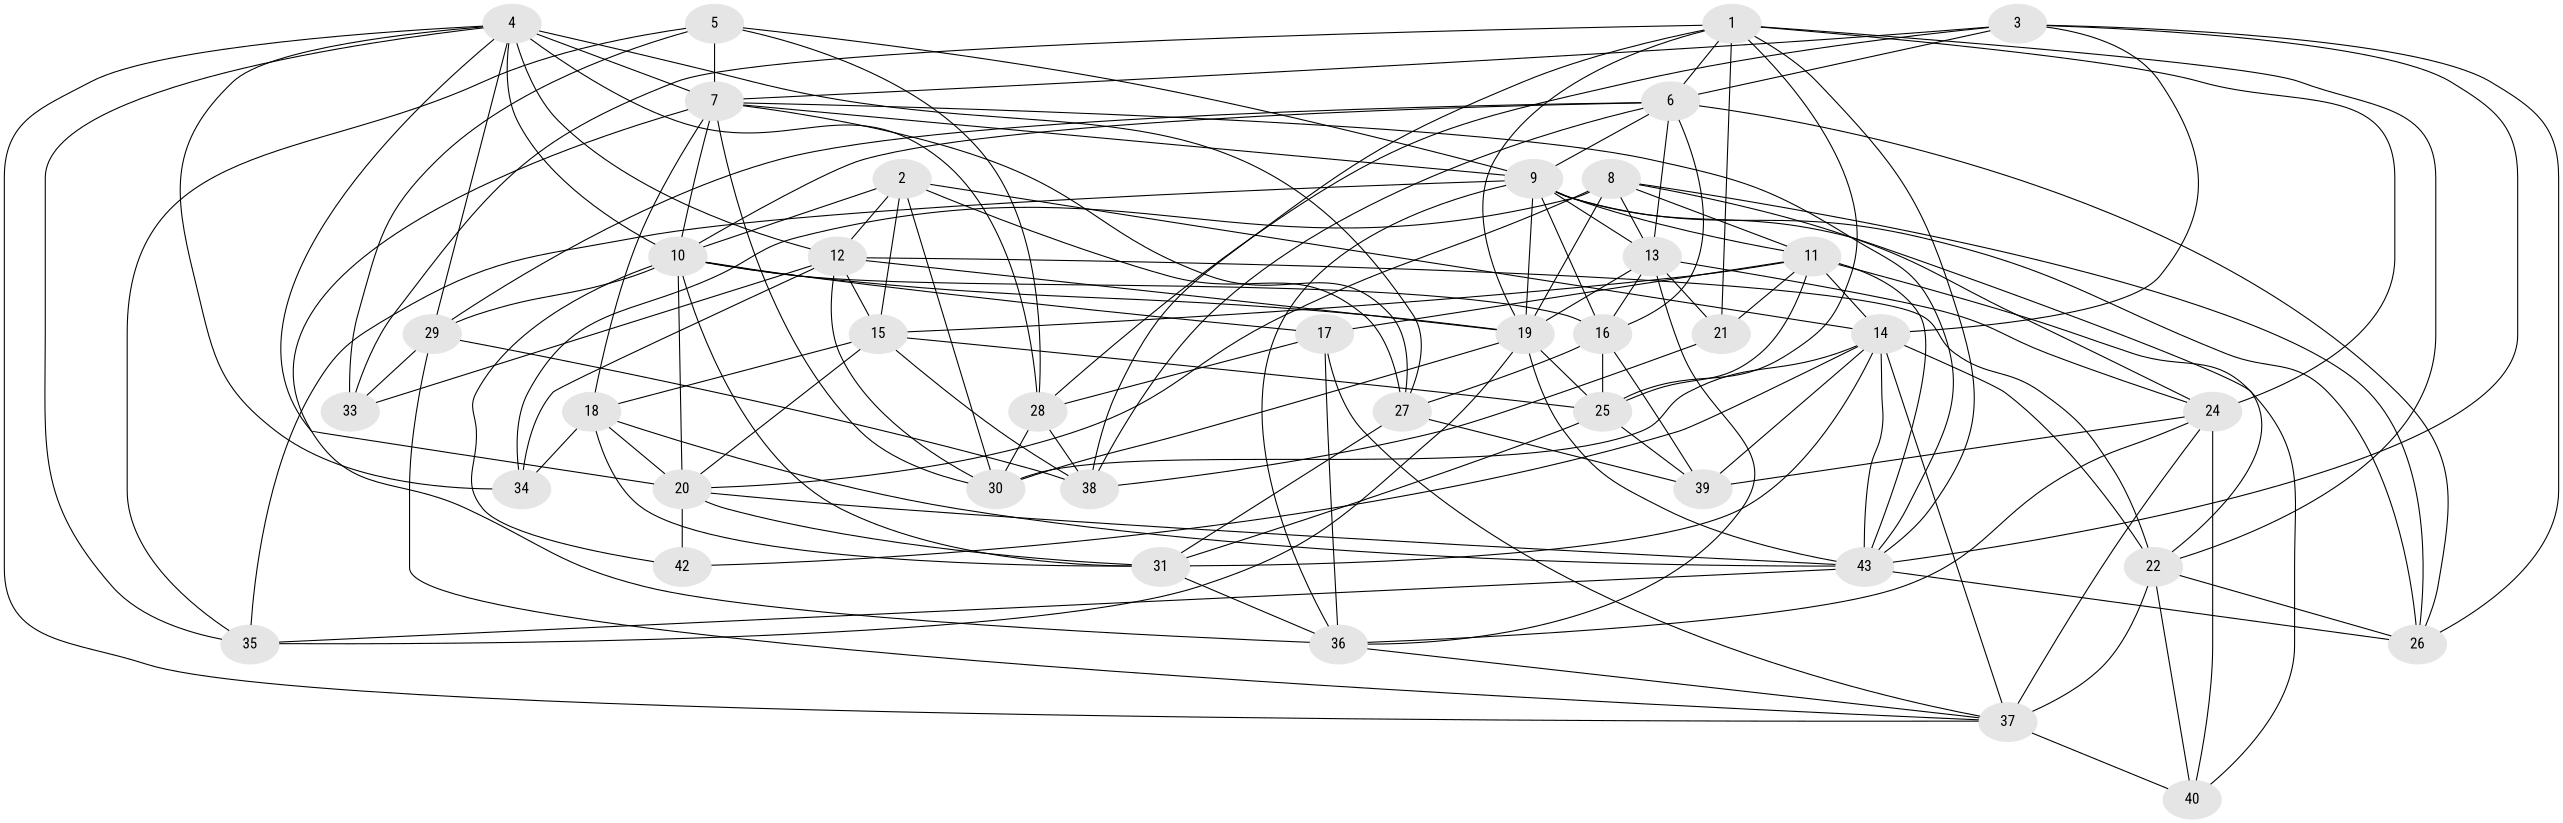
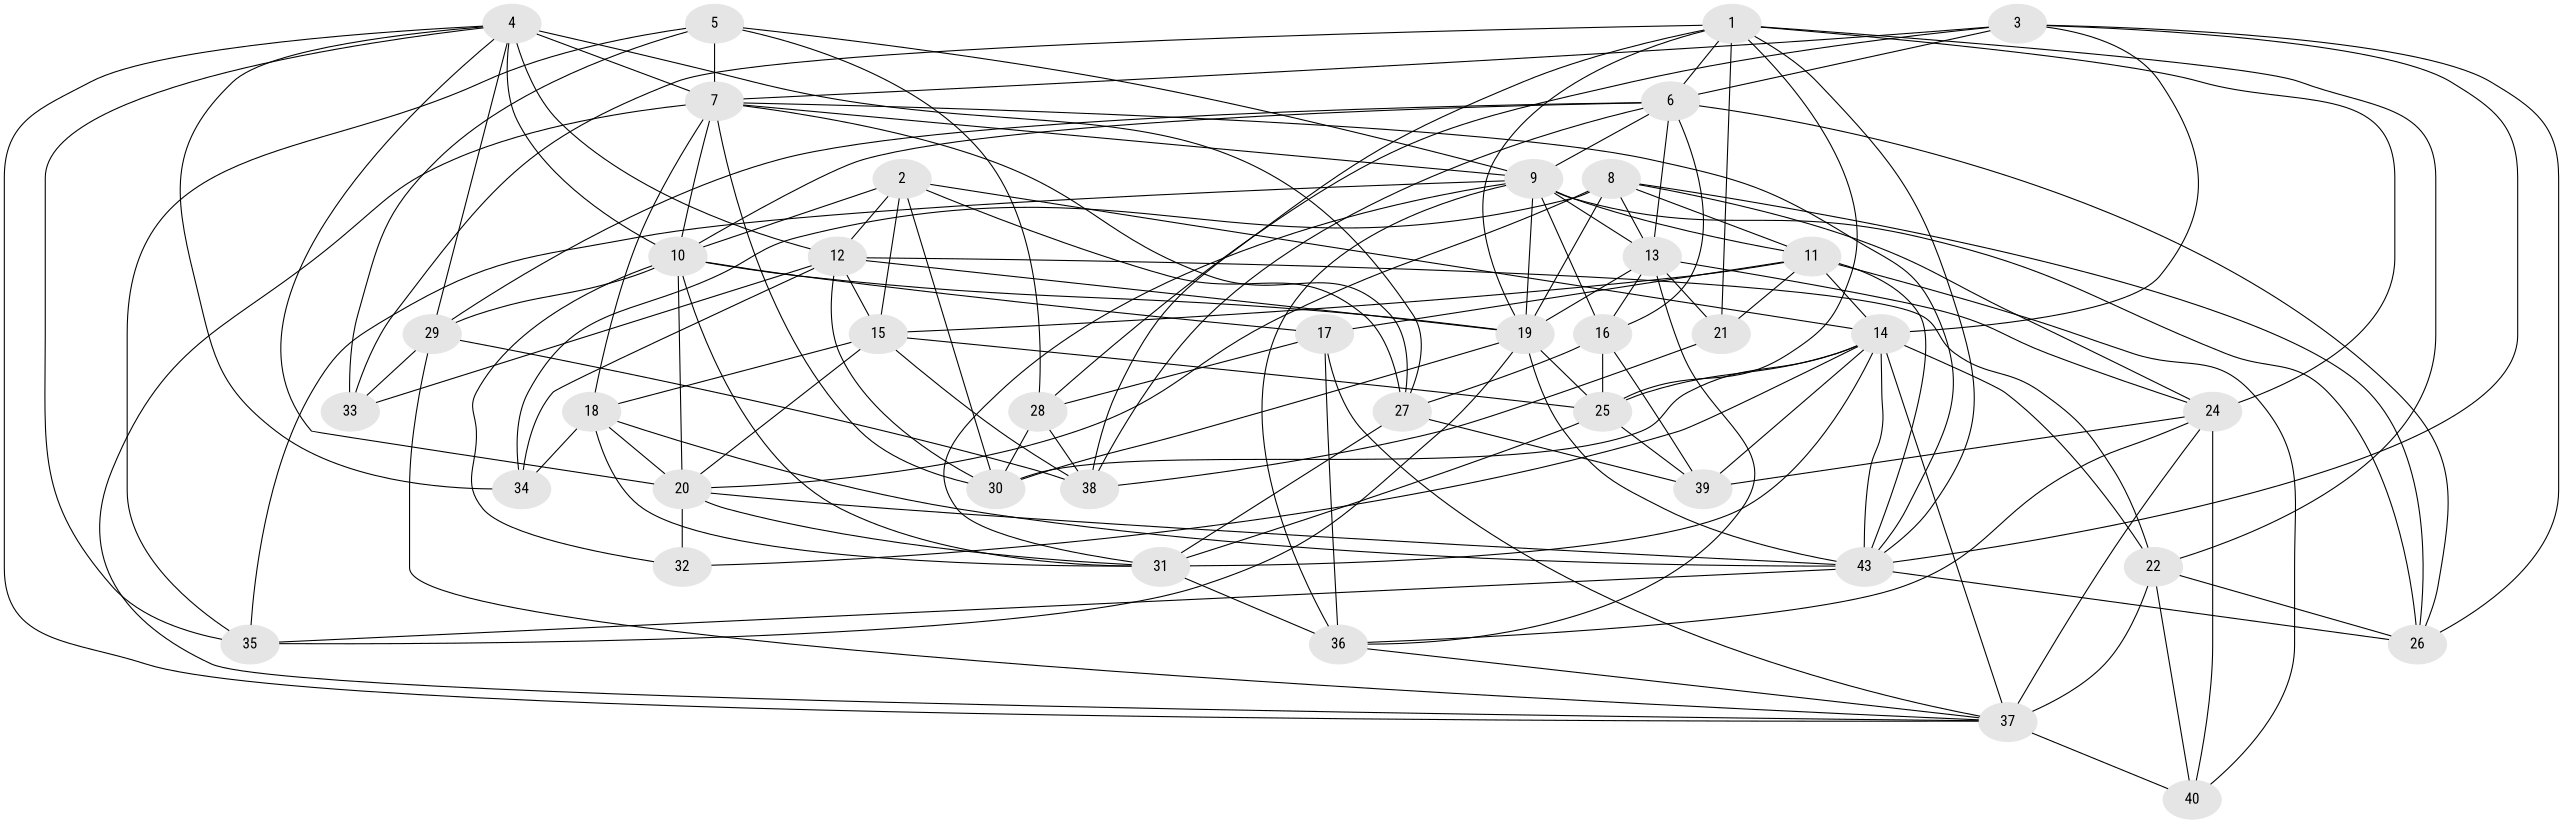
edge "4" -- "28": removed
edge "10" -- "16": removed
edge "9" -- "22": now "9" -- "31"
edge "11" -- "25": now "14" -- "25"
edge "7" -- "36": now "7" -- "37"
node "42": label "42" -> "32"
